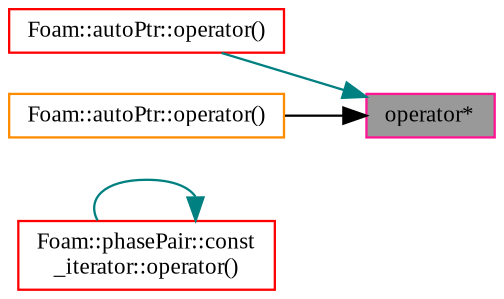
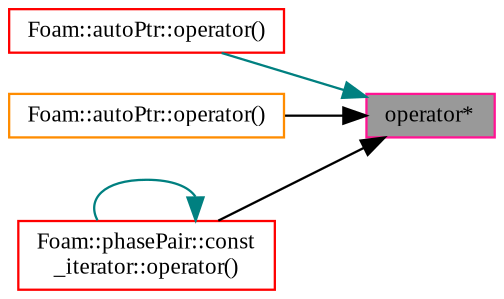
edge "Foam::phasePair::const _iterator::operator()" -> "operator*": added
